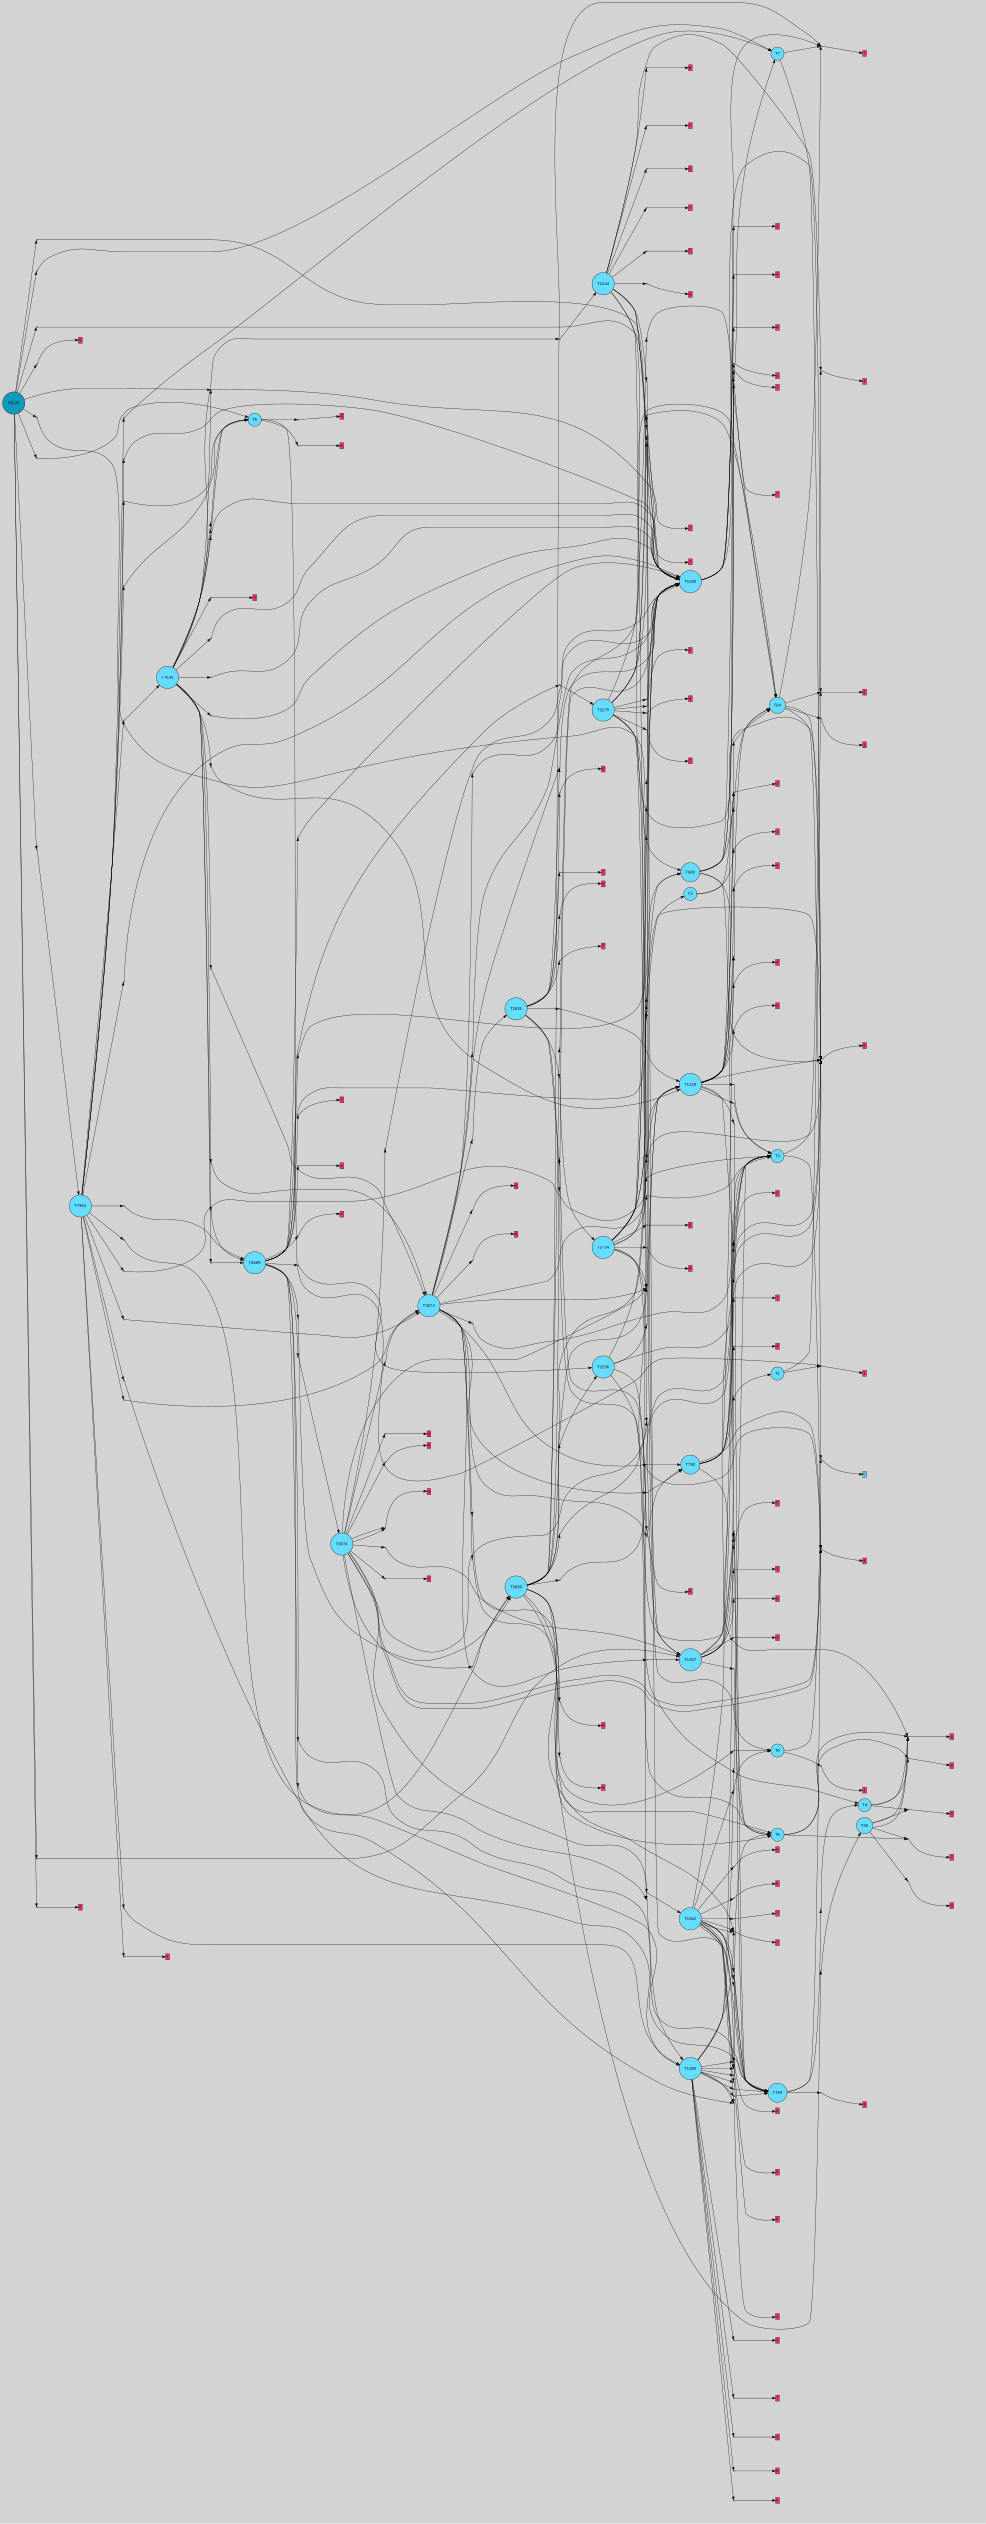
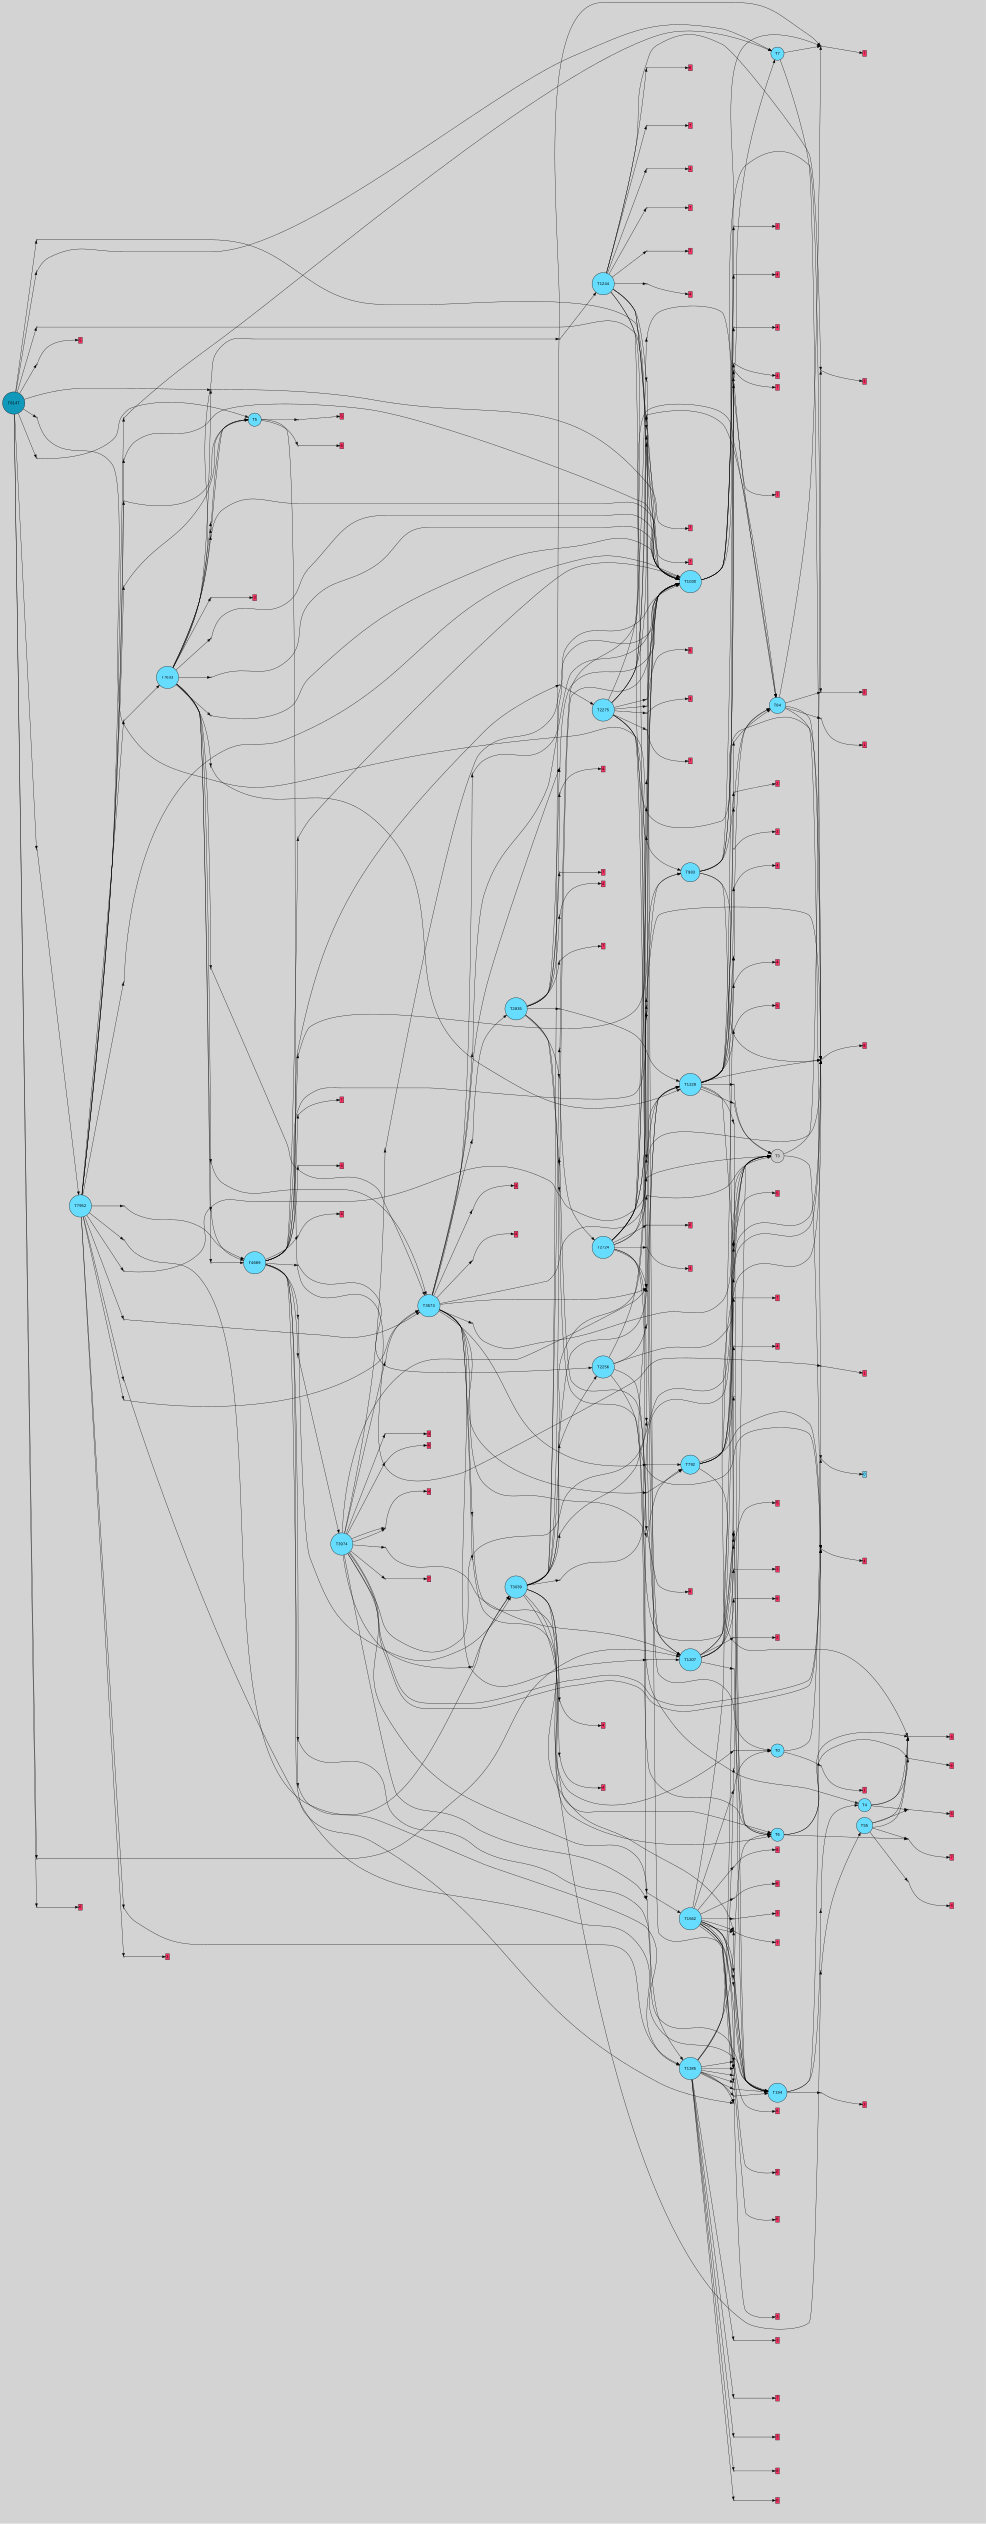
node "T2": removed
node "T3": fillcolor #66ddff -> #cccccc
node "T1": removed
